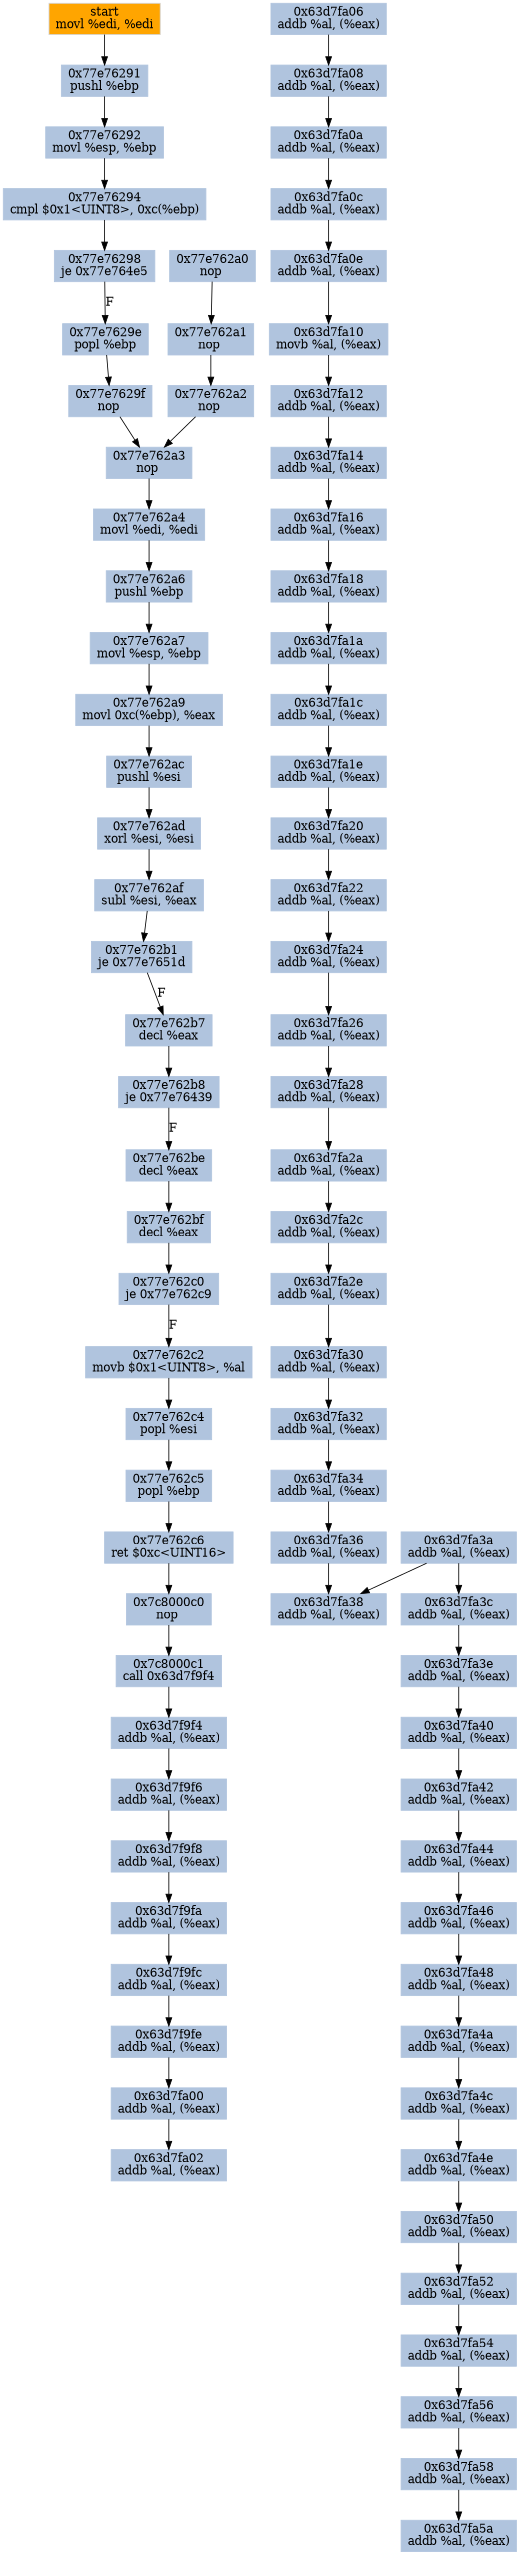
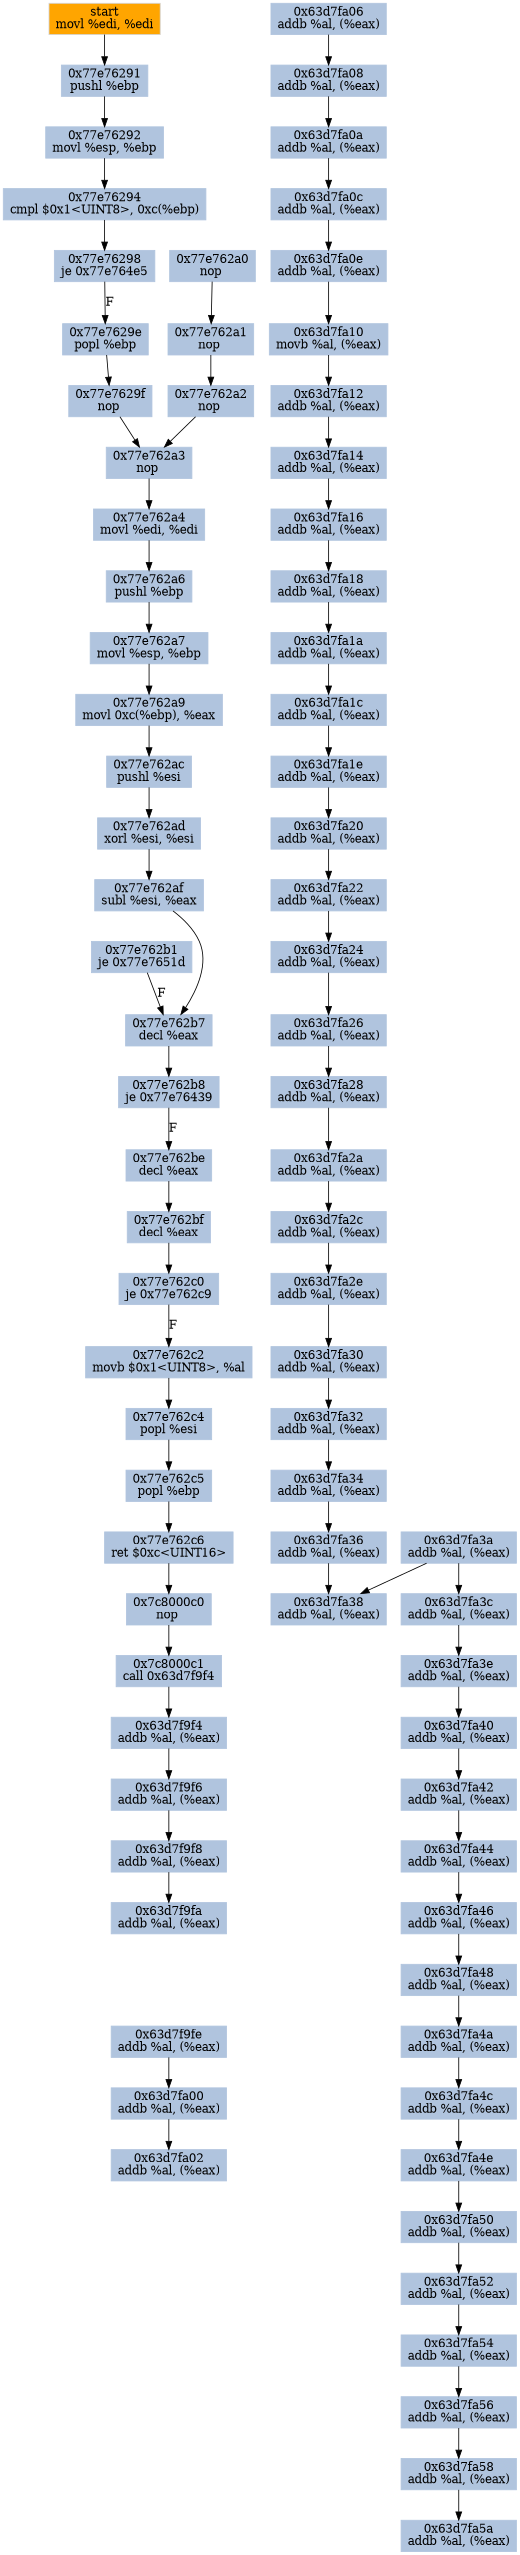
edge "0x77e762af subl %esi, %eax" -> "0x77e762b1 je 0x77e7651d": now "0x77e762af subl %esi, %eax" -> "0x77e762b7 decl %eax"
node "0x63d7f9fc addb %al, (%eax)": removed
